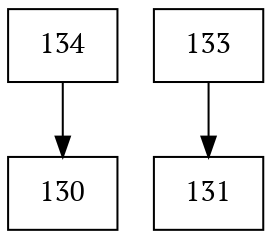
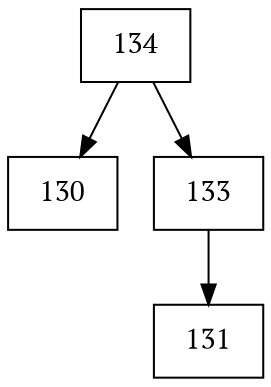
edge "134" -> "133": added
